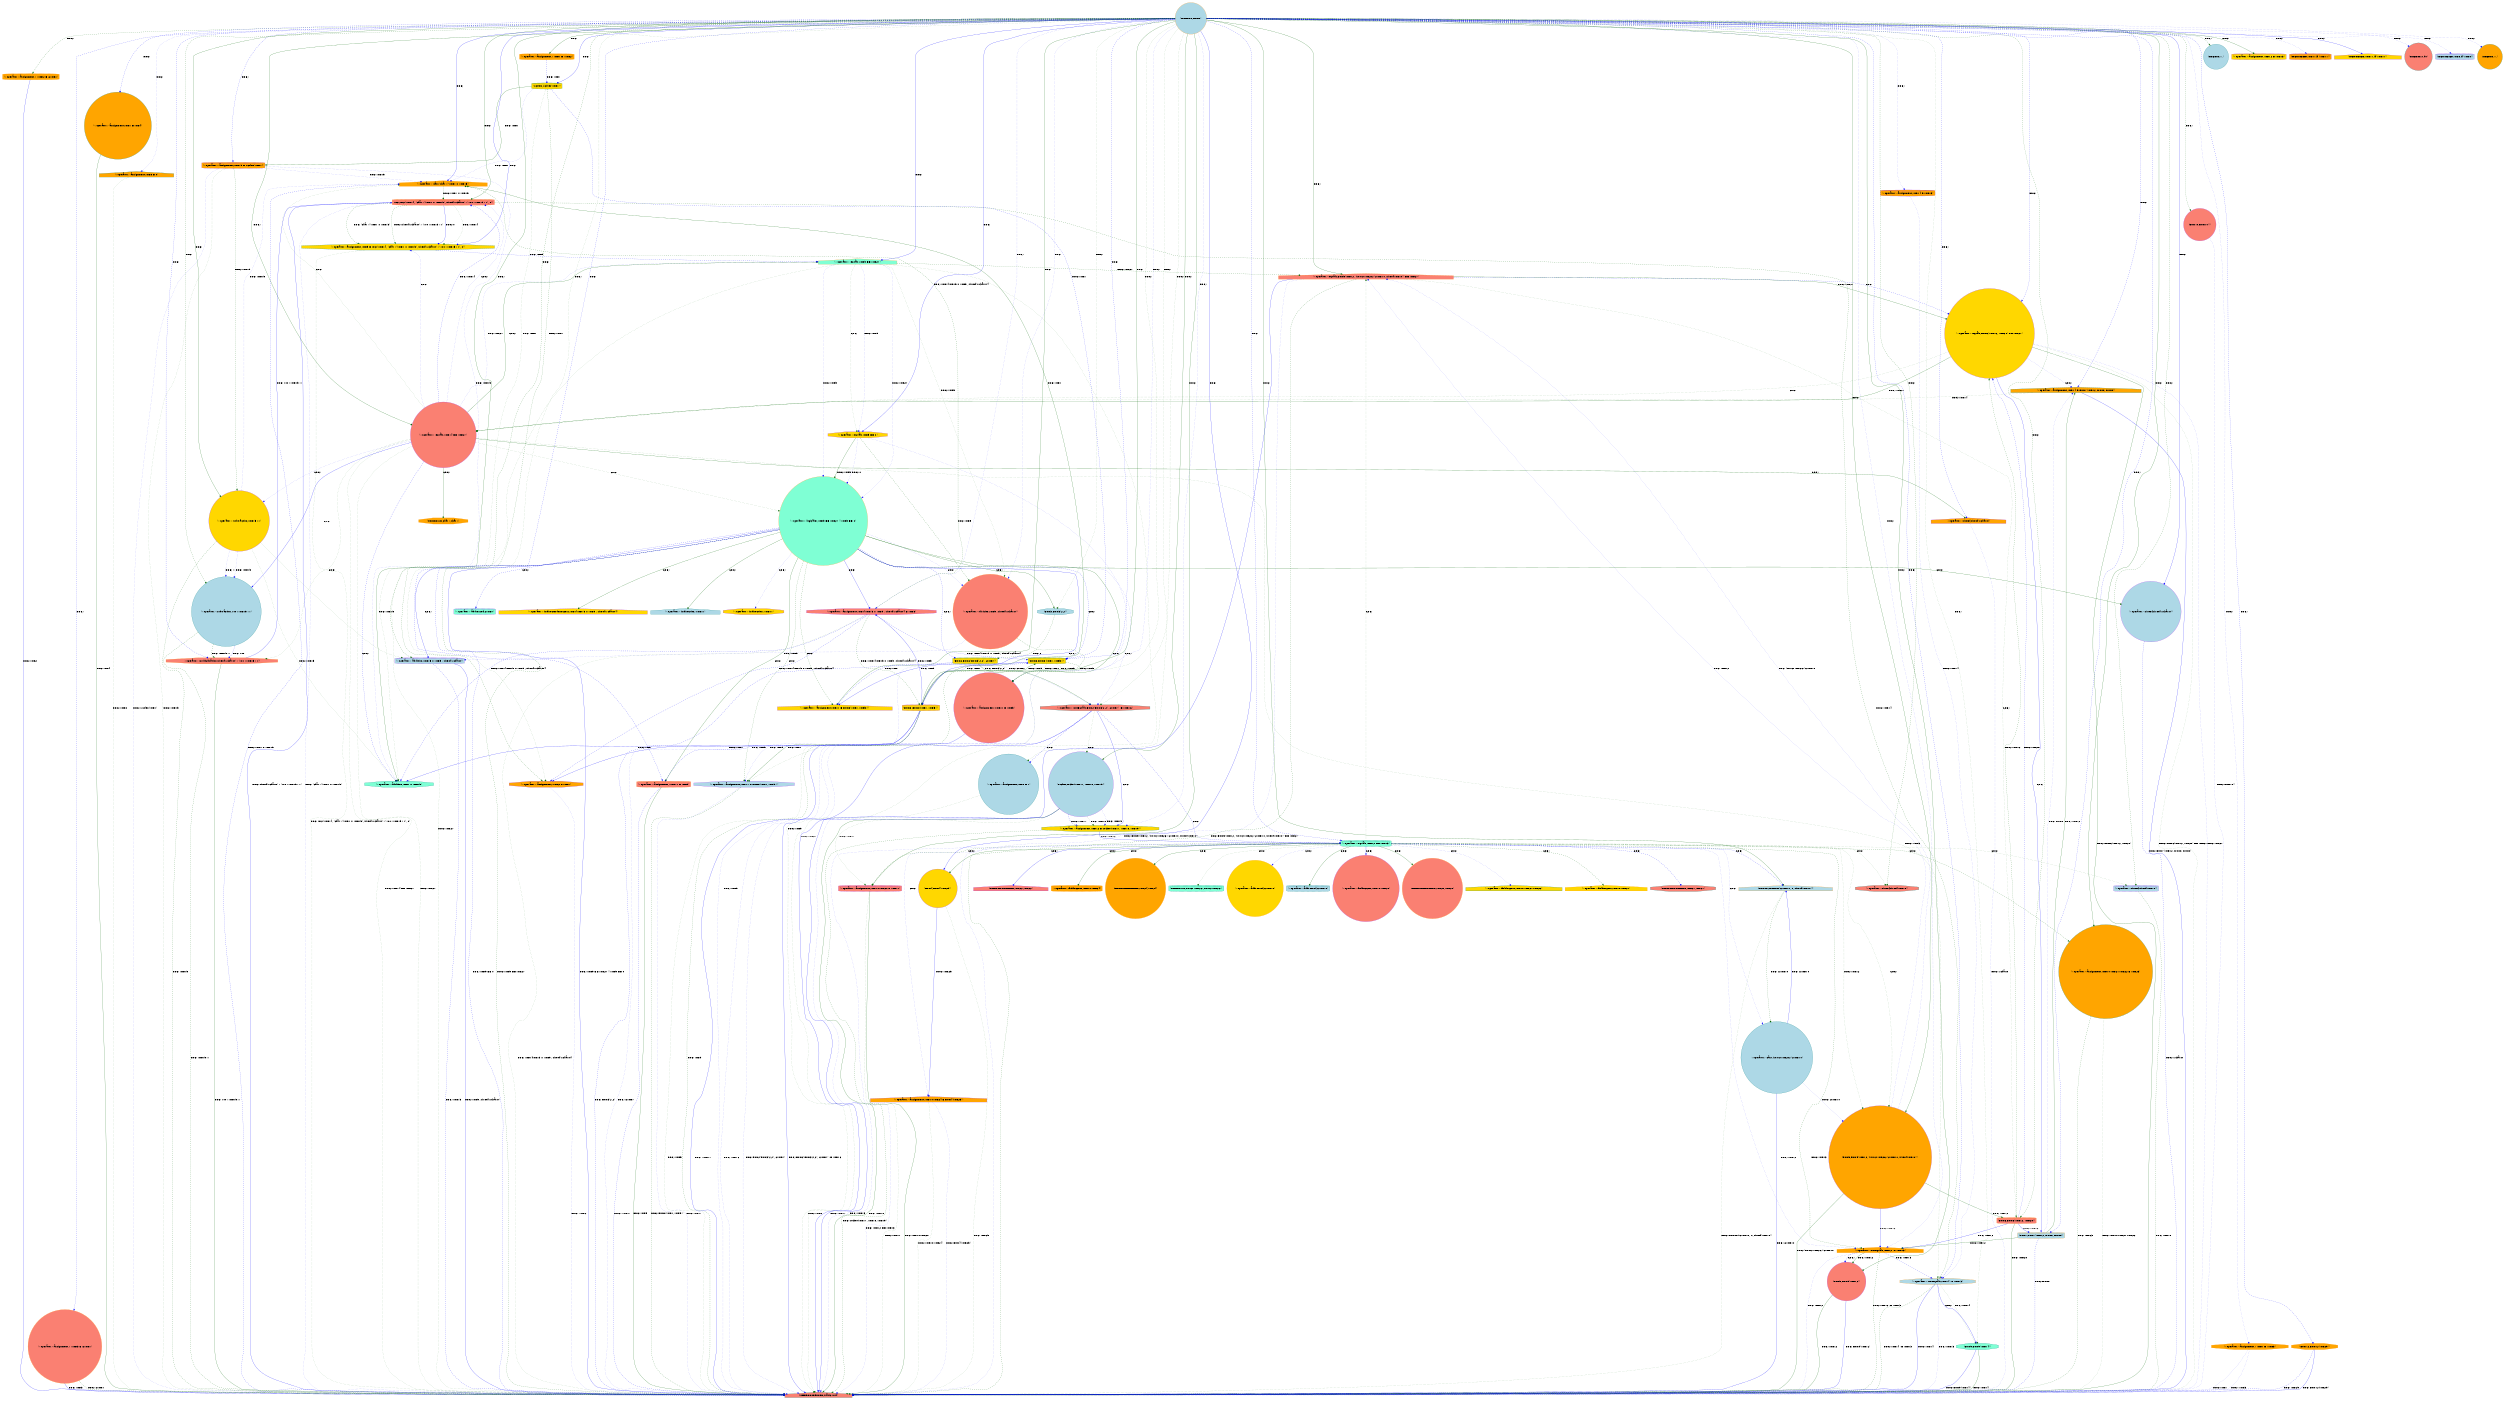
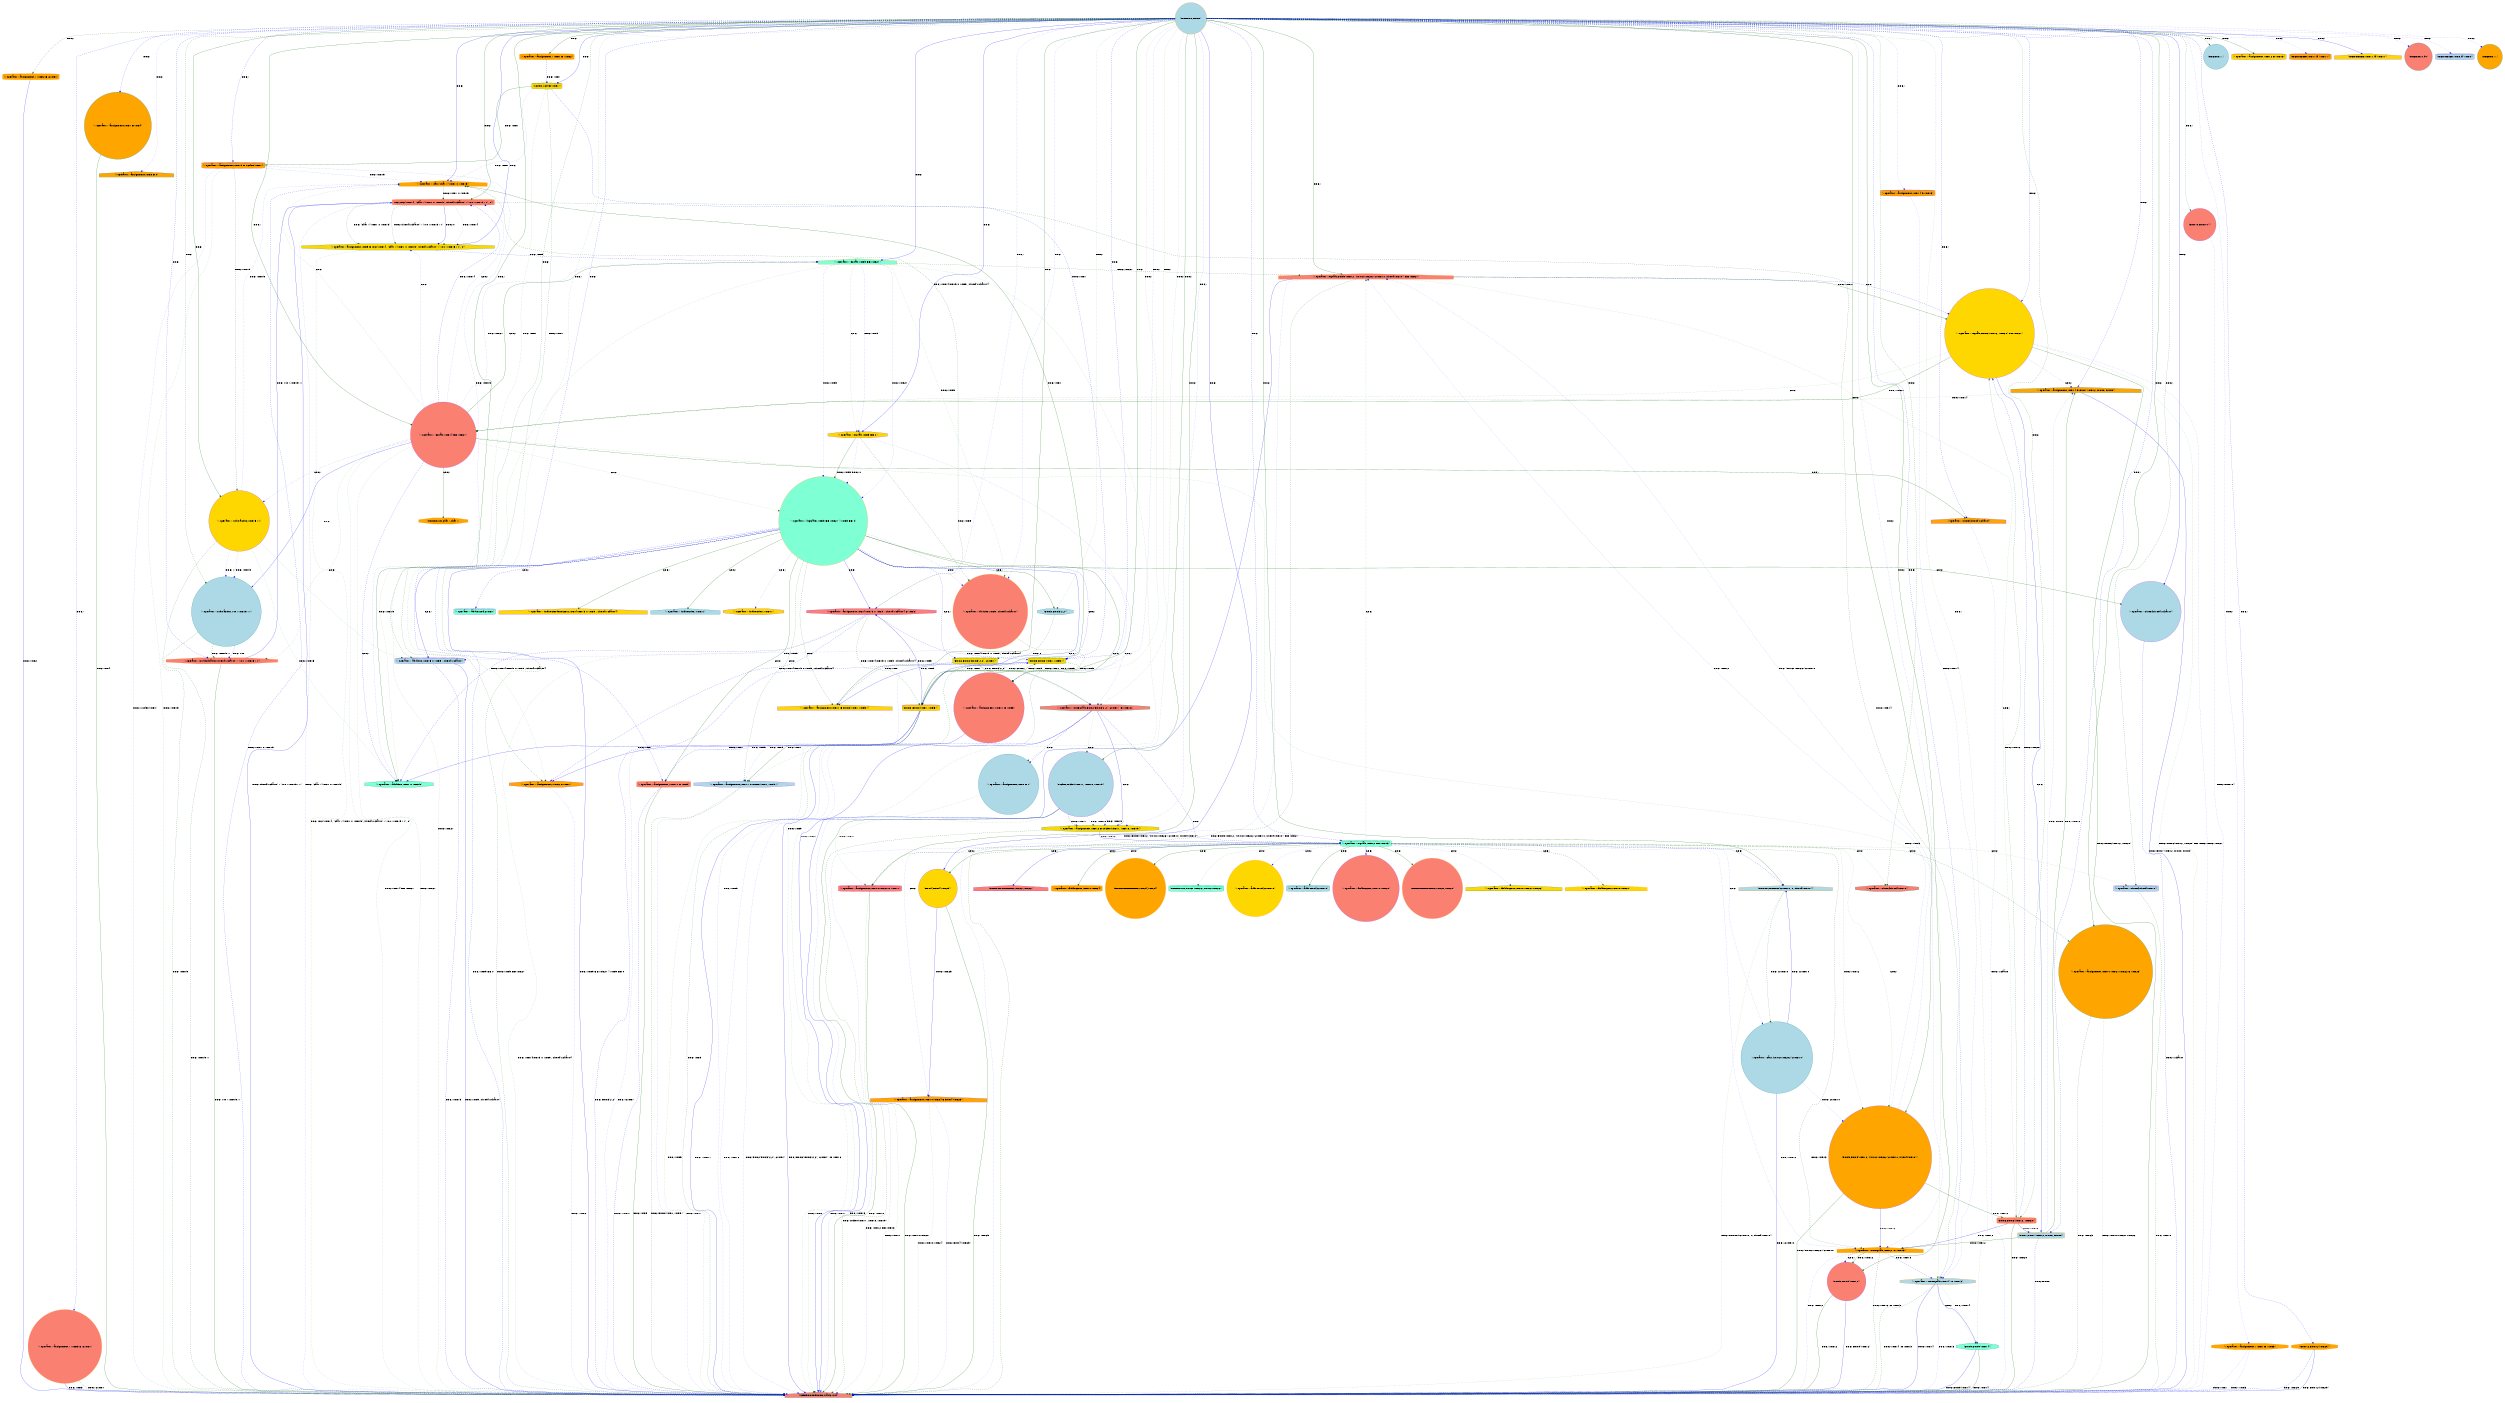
node "(FIELD_IDENTIFIER,VAR21,VAR21)": removed
edge "(<operator>.assignment,VAR8 = 0)" -> "(METHOD_RETURN,static void)": removed, label "DDG: VAR8"
edge "(FUN4,FUN4(VAR25))" -> "(METHOD_RETURN,static void)": style dotted -> solid
